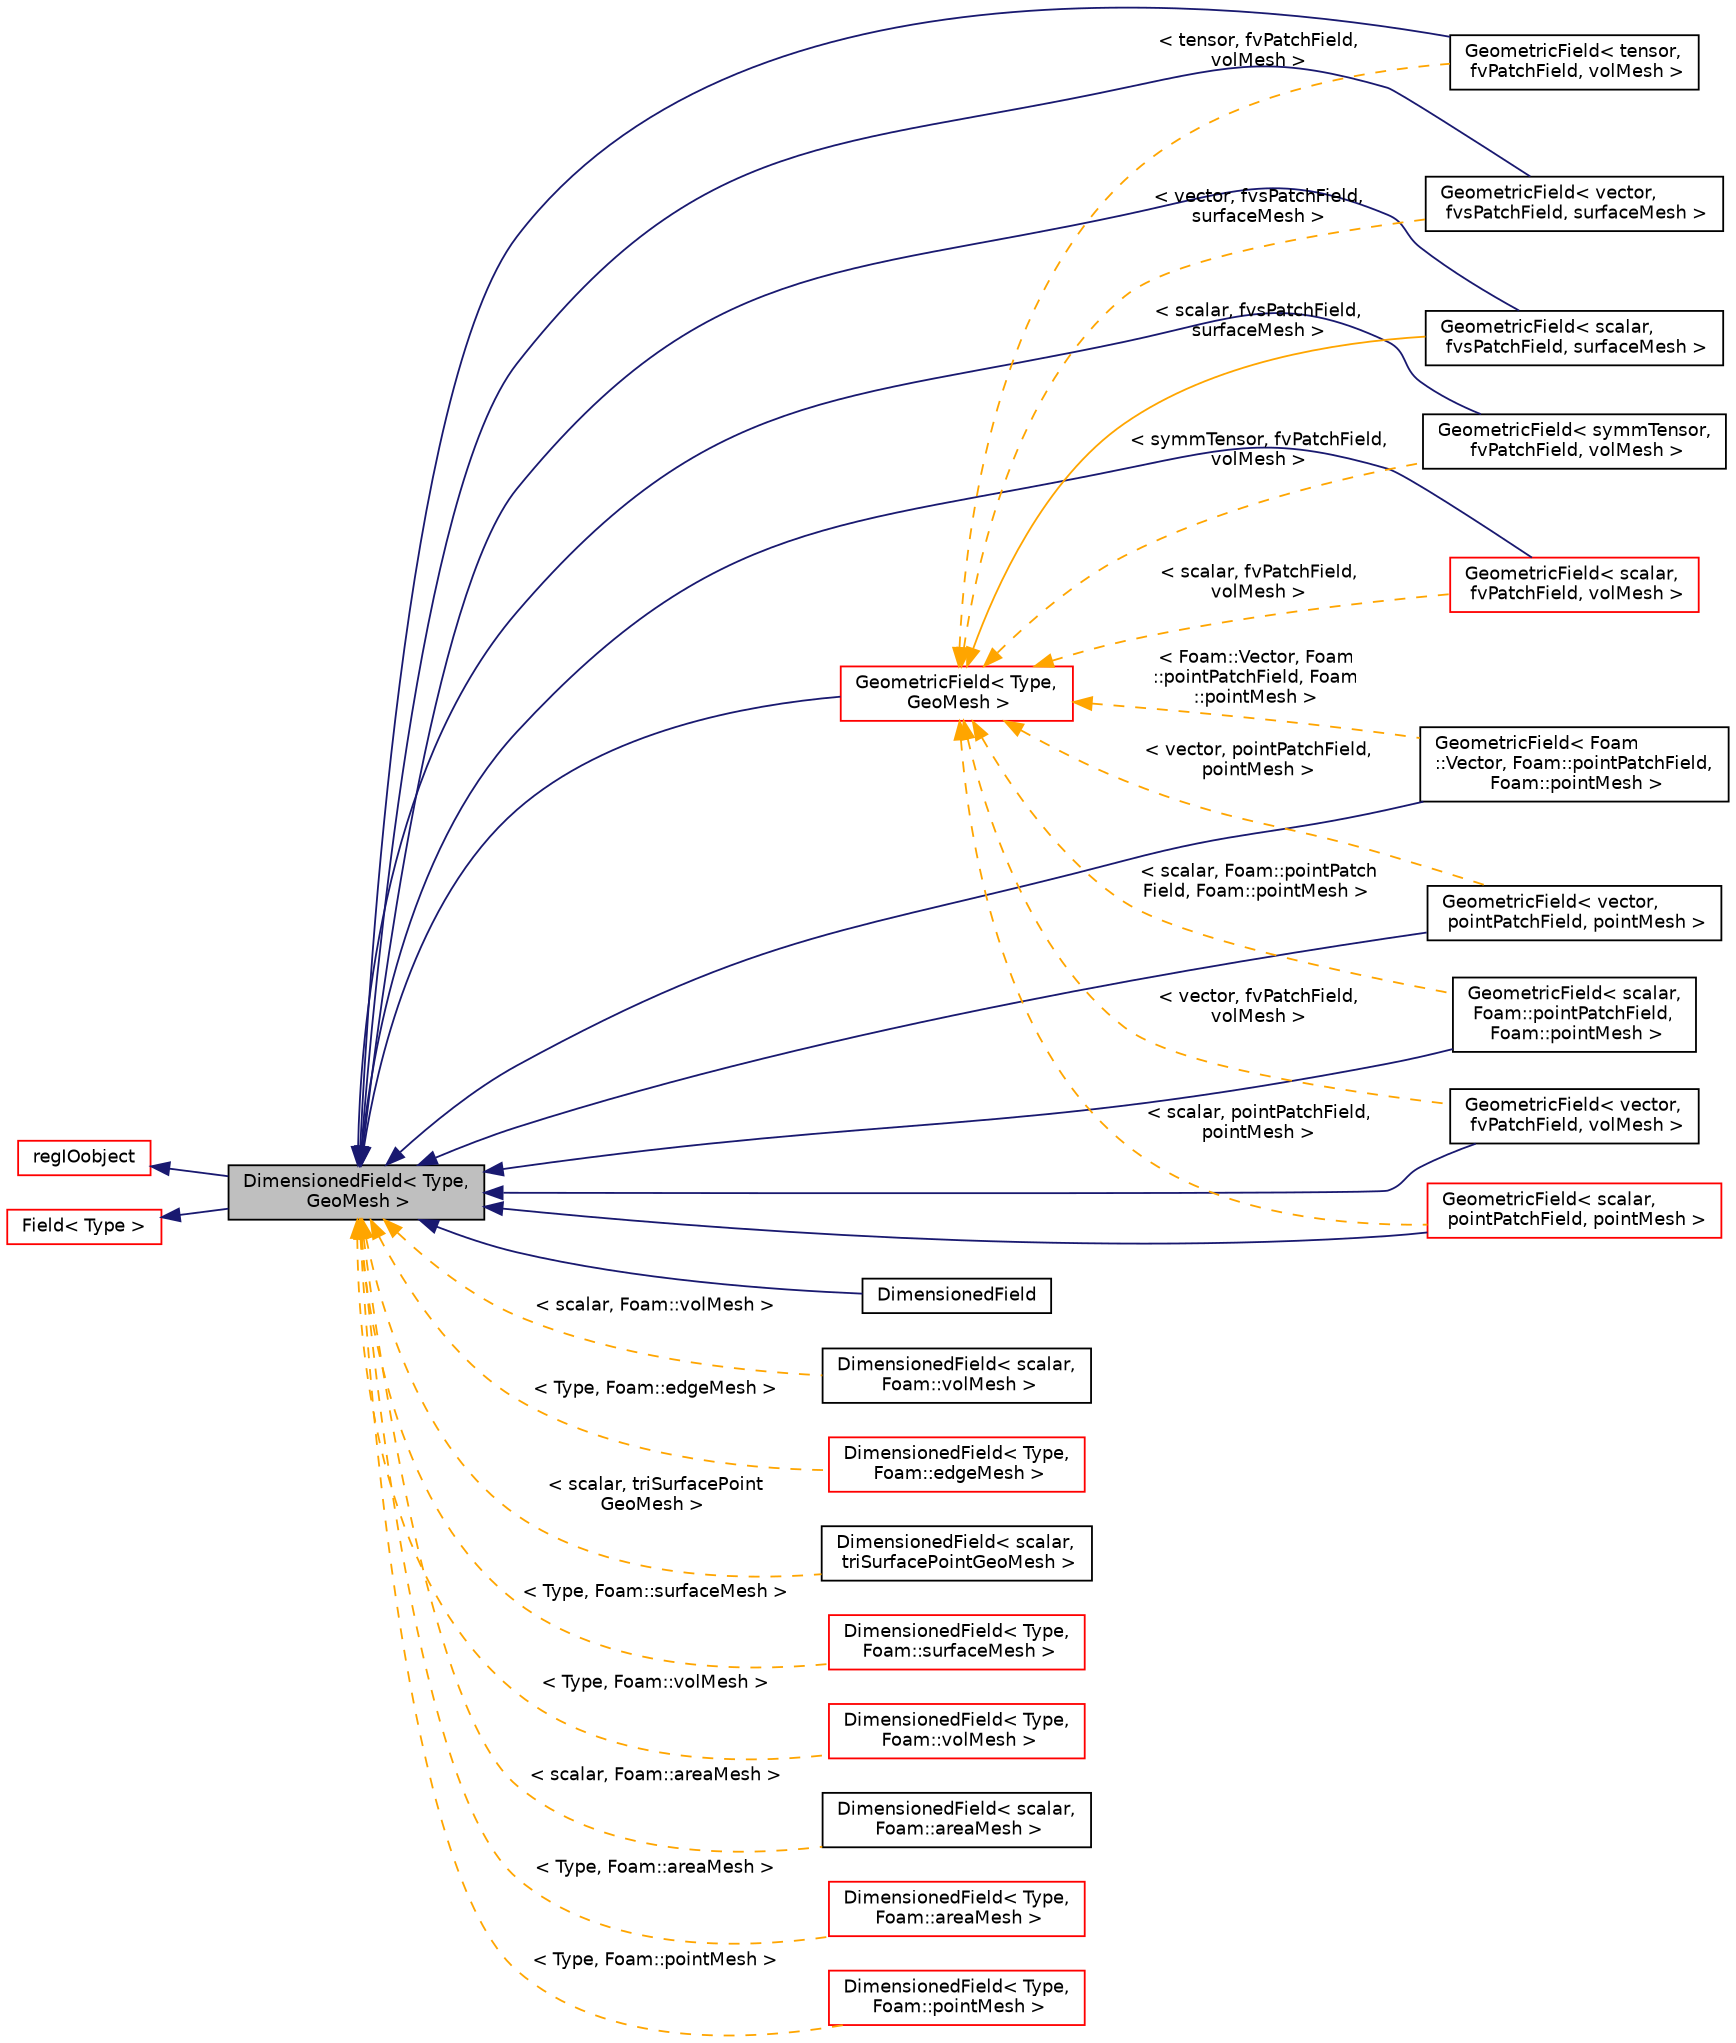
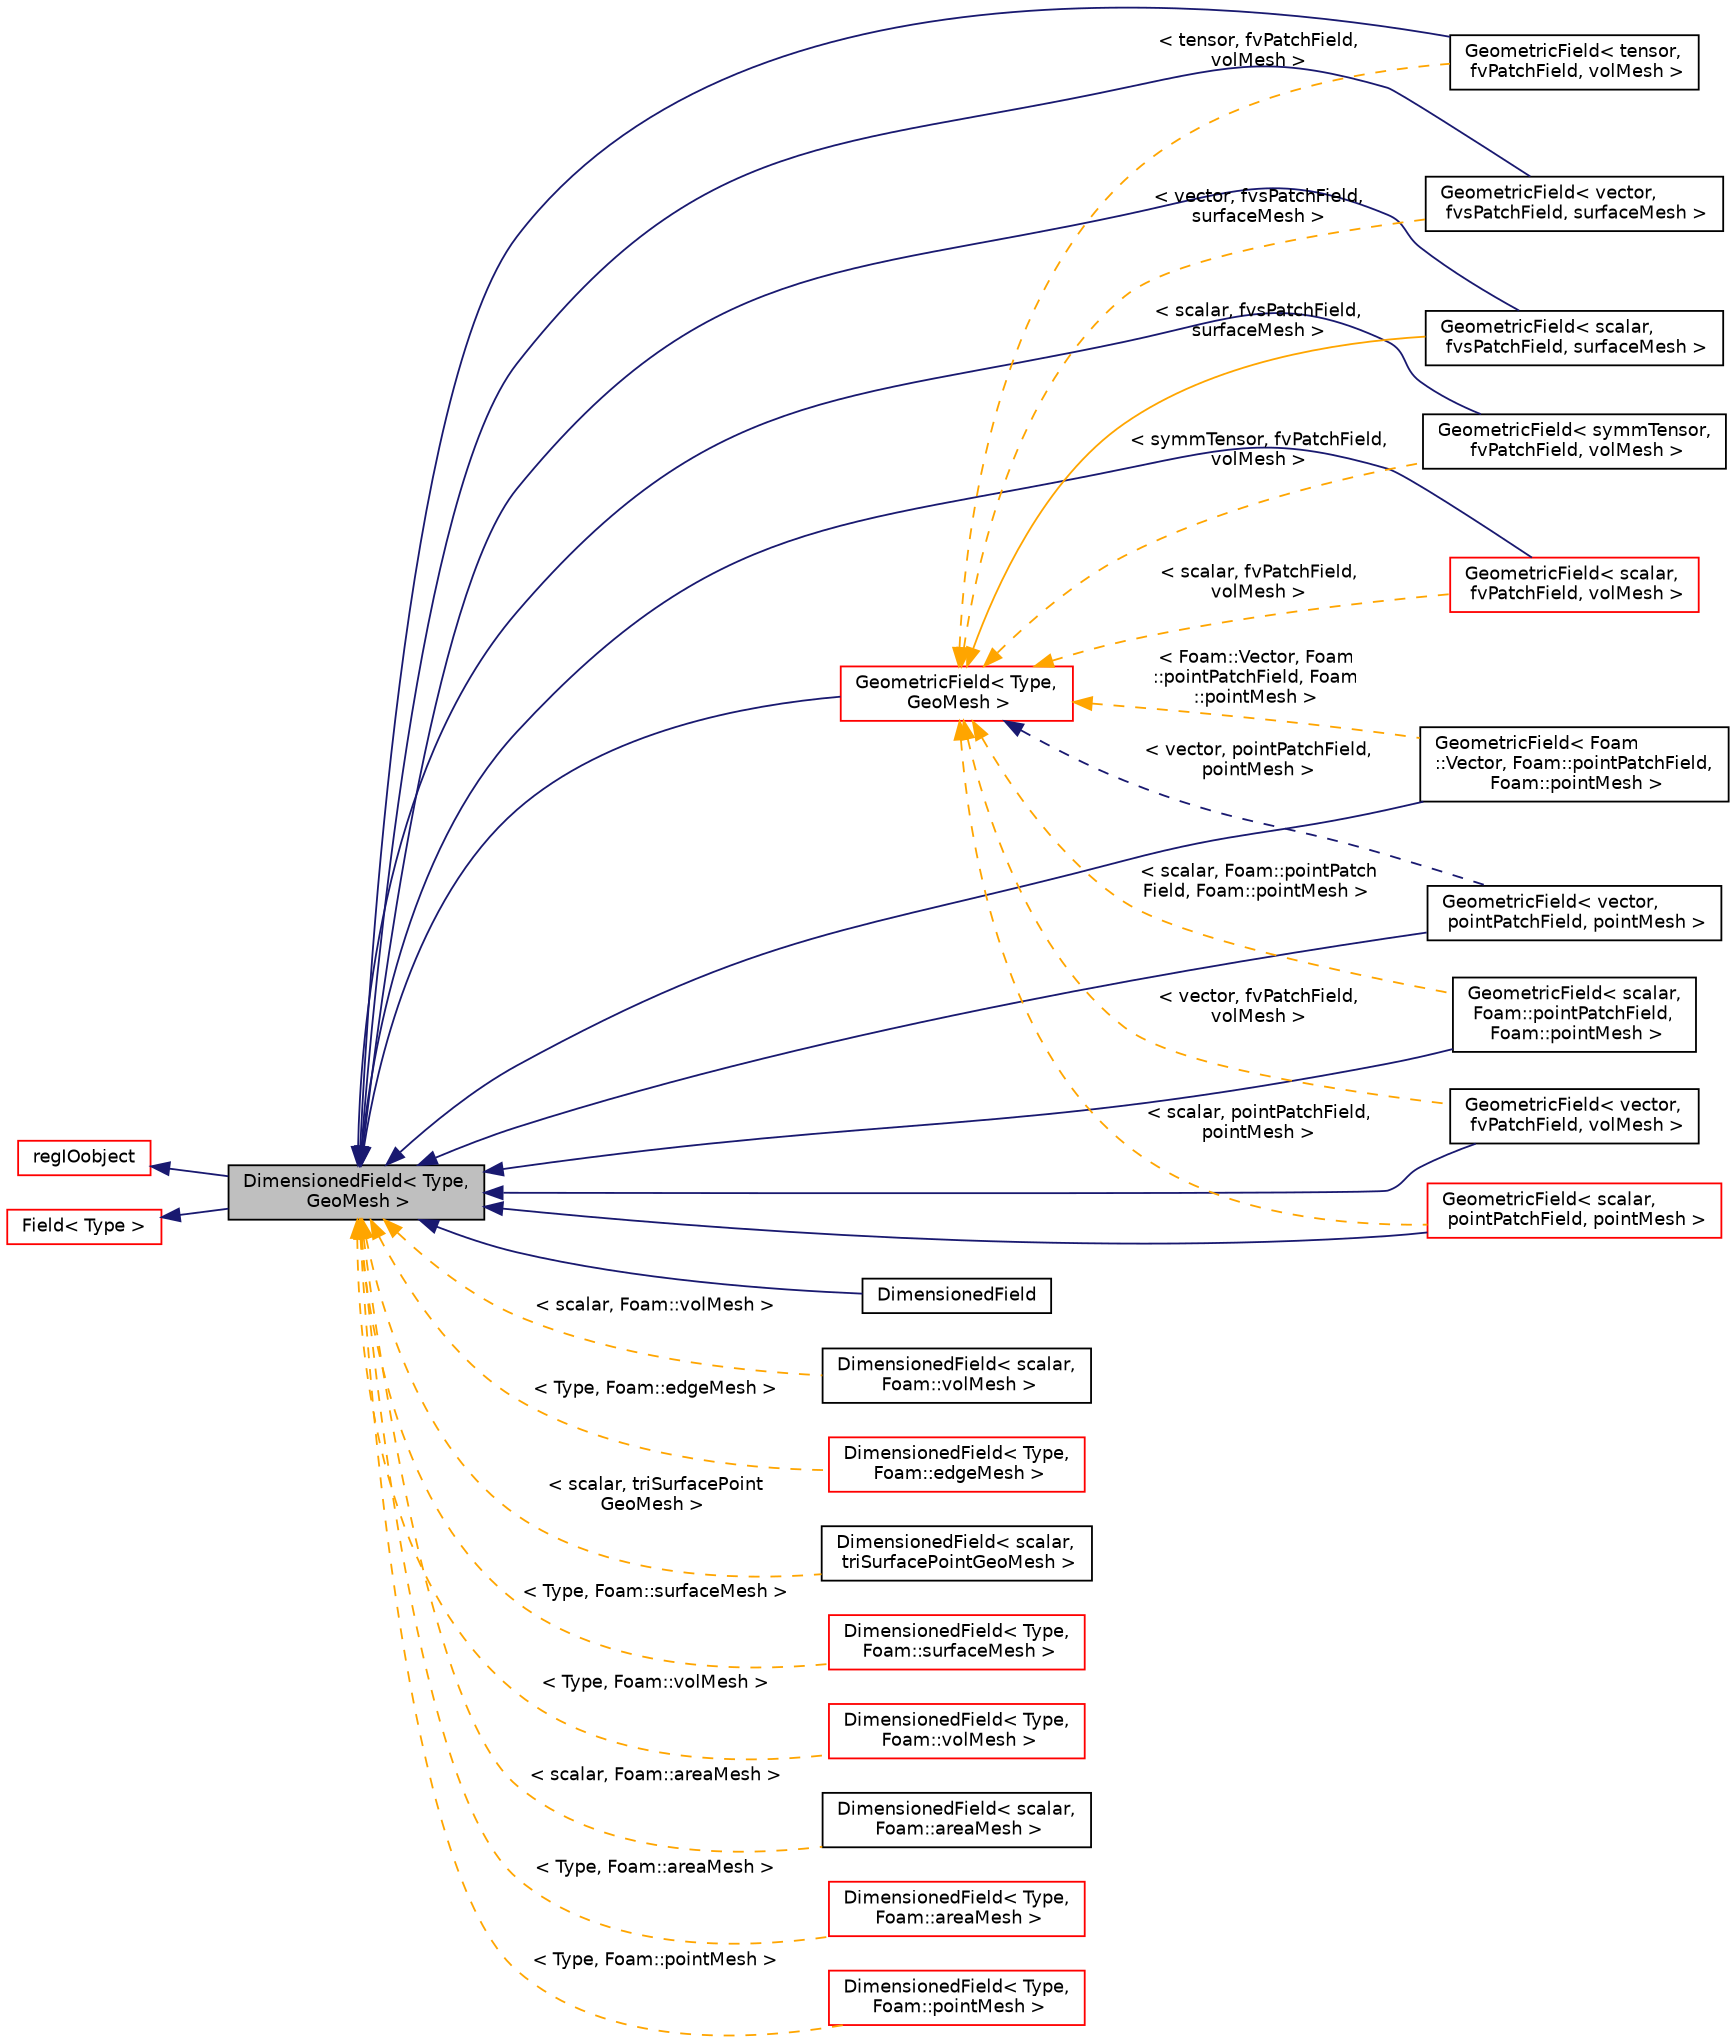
edge "GeometricField< vector, pointPatchField, pointMesh >" -> "GeometricField< Type, GeoMesh >": color orange -> midnightblue
